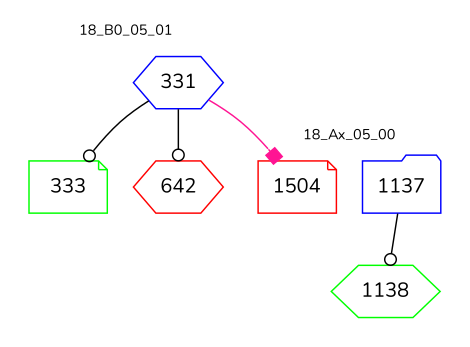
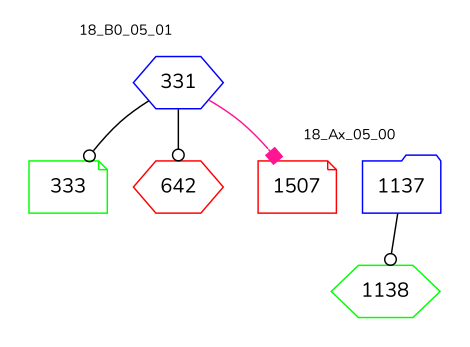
node "1504": label "1504" -> "1507"
